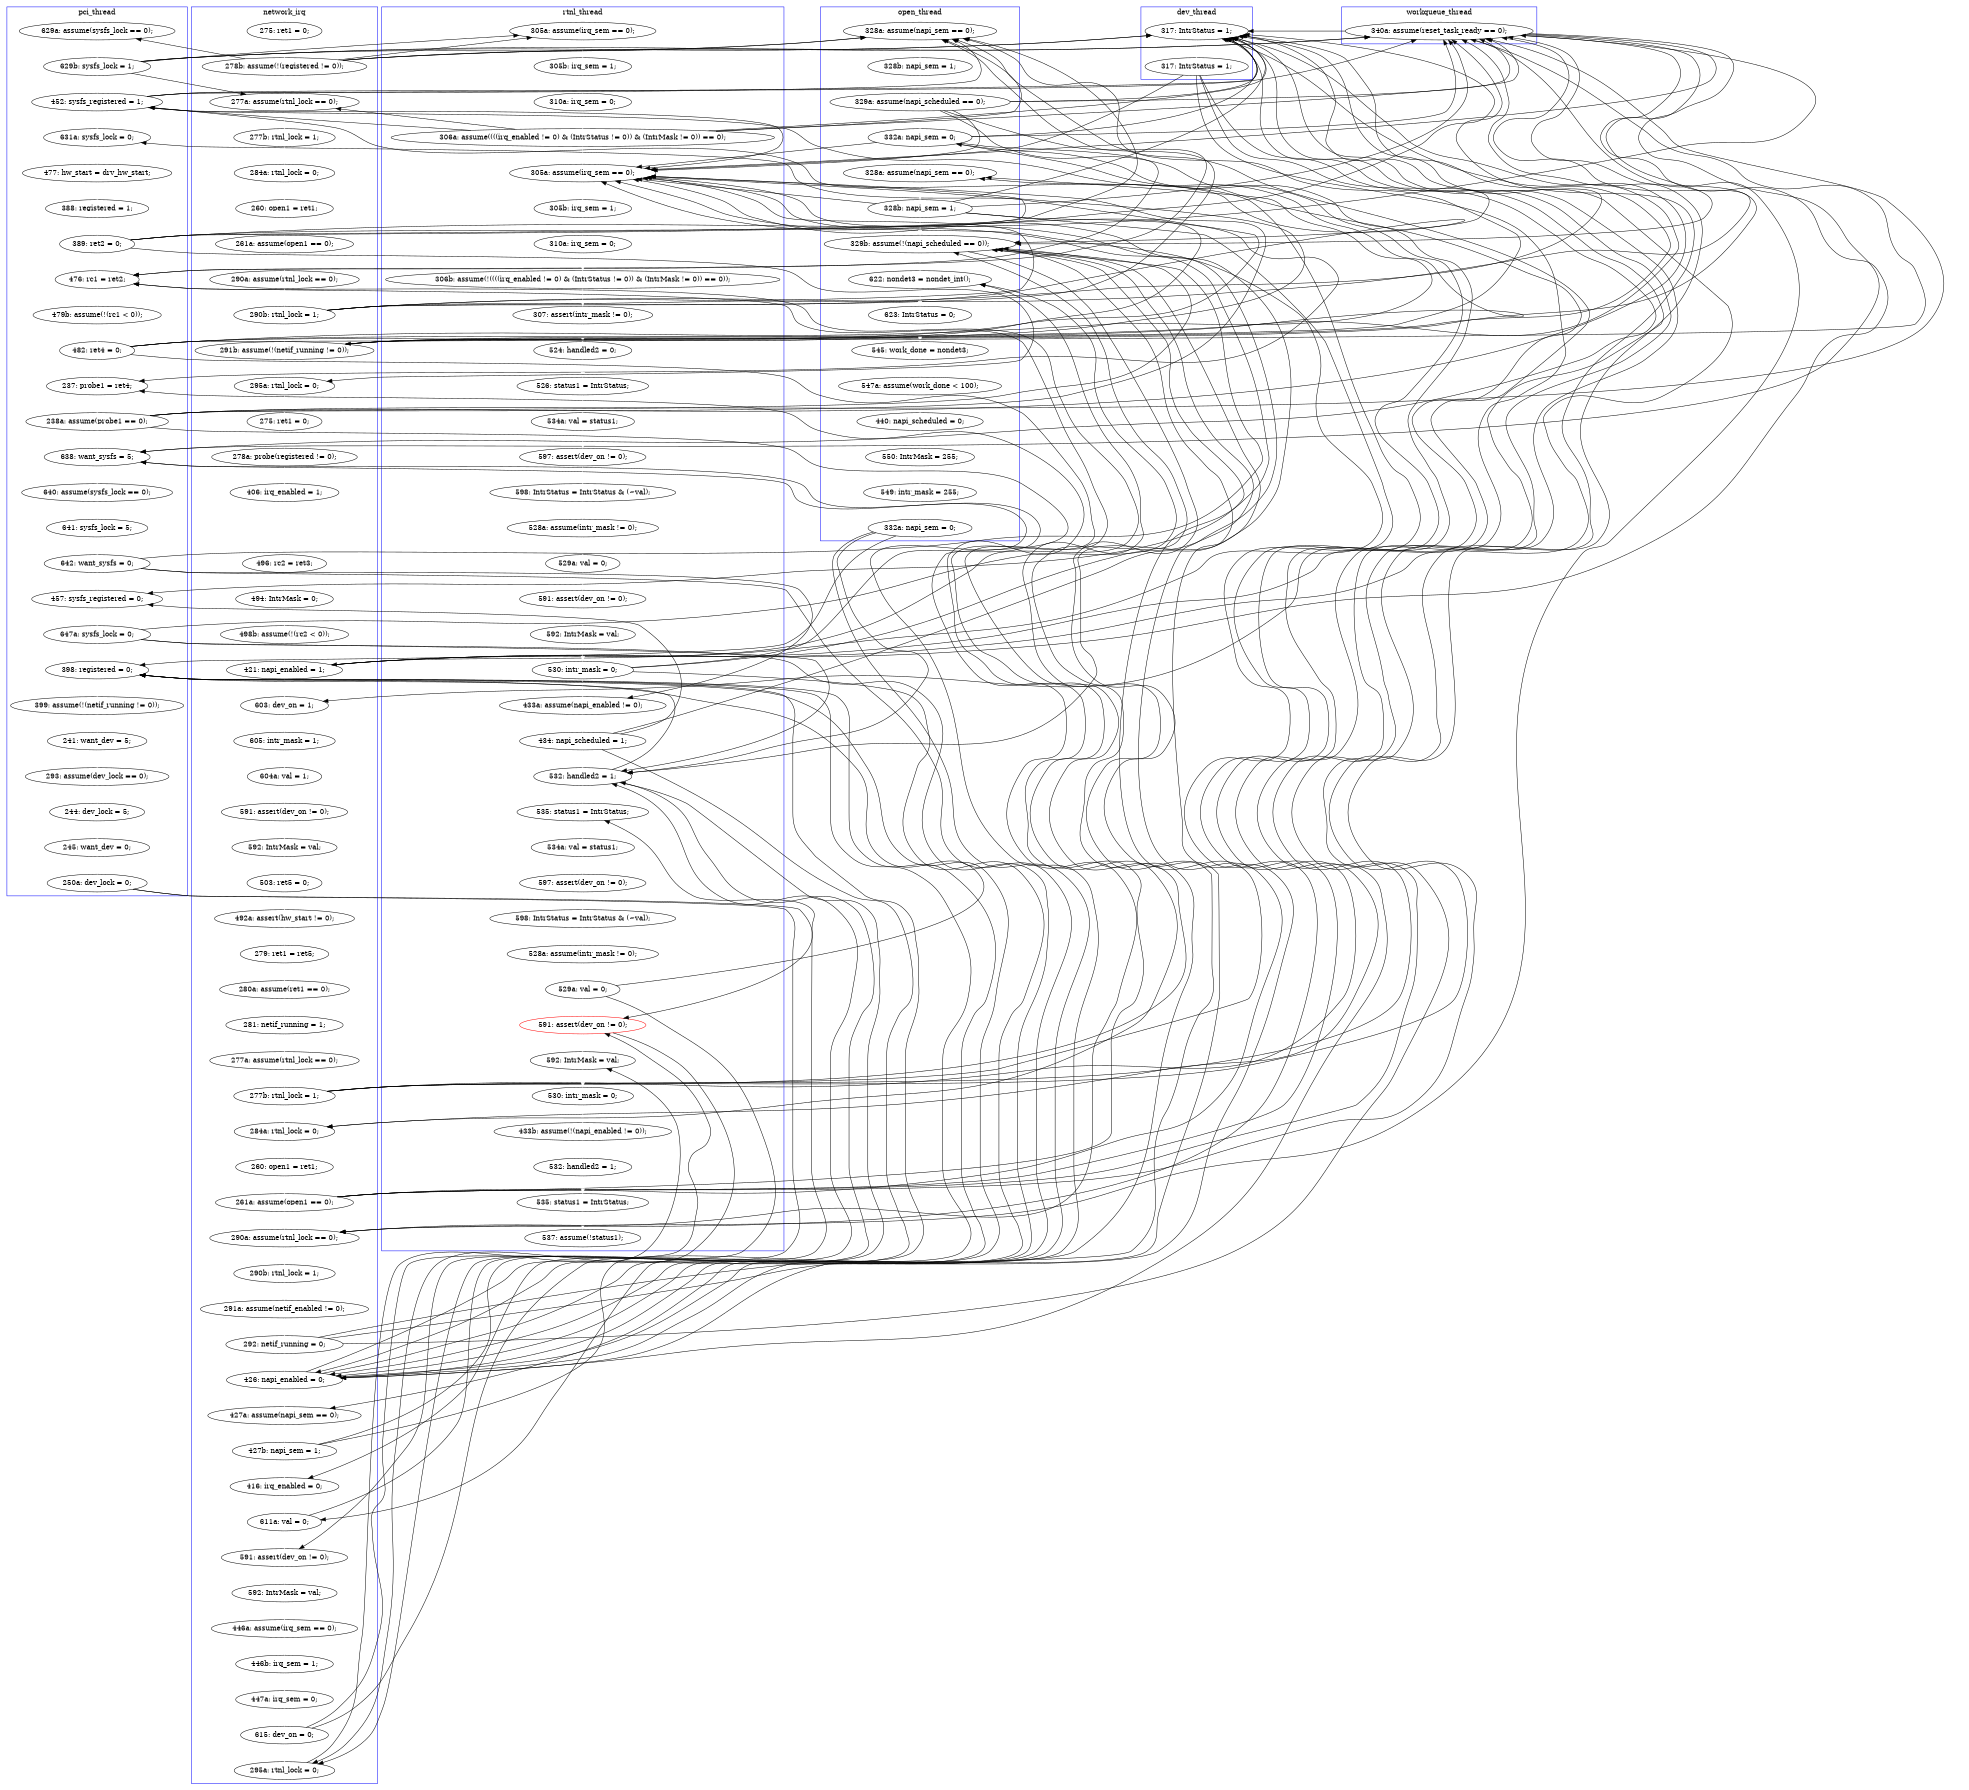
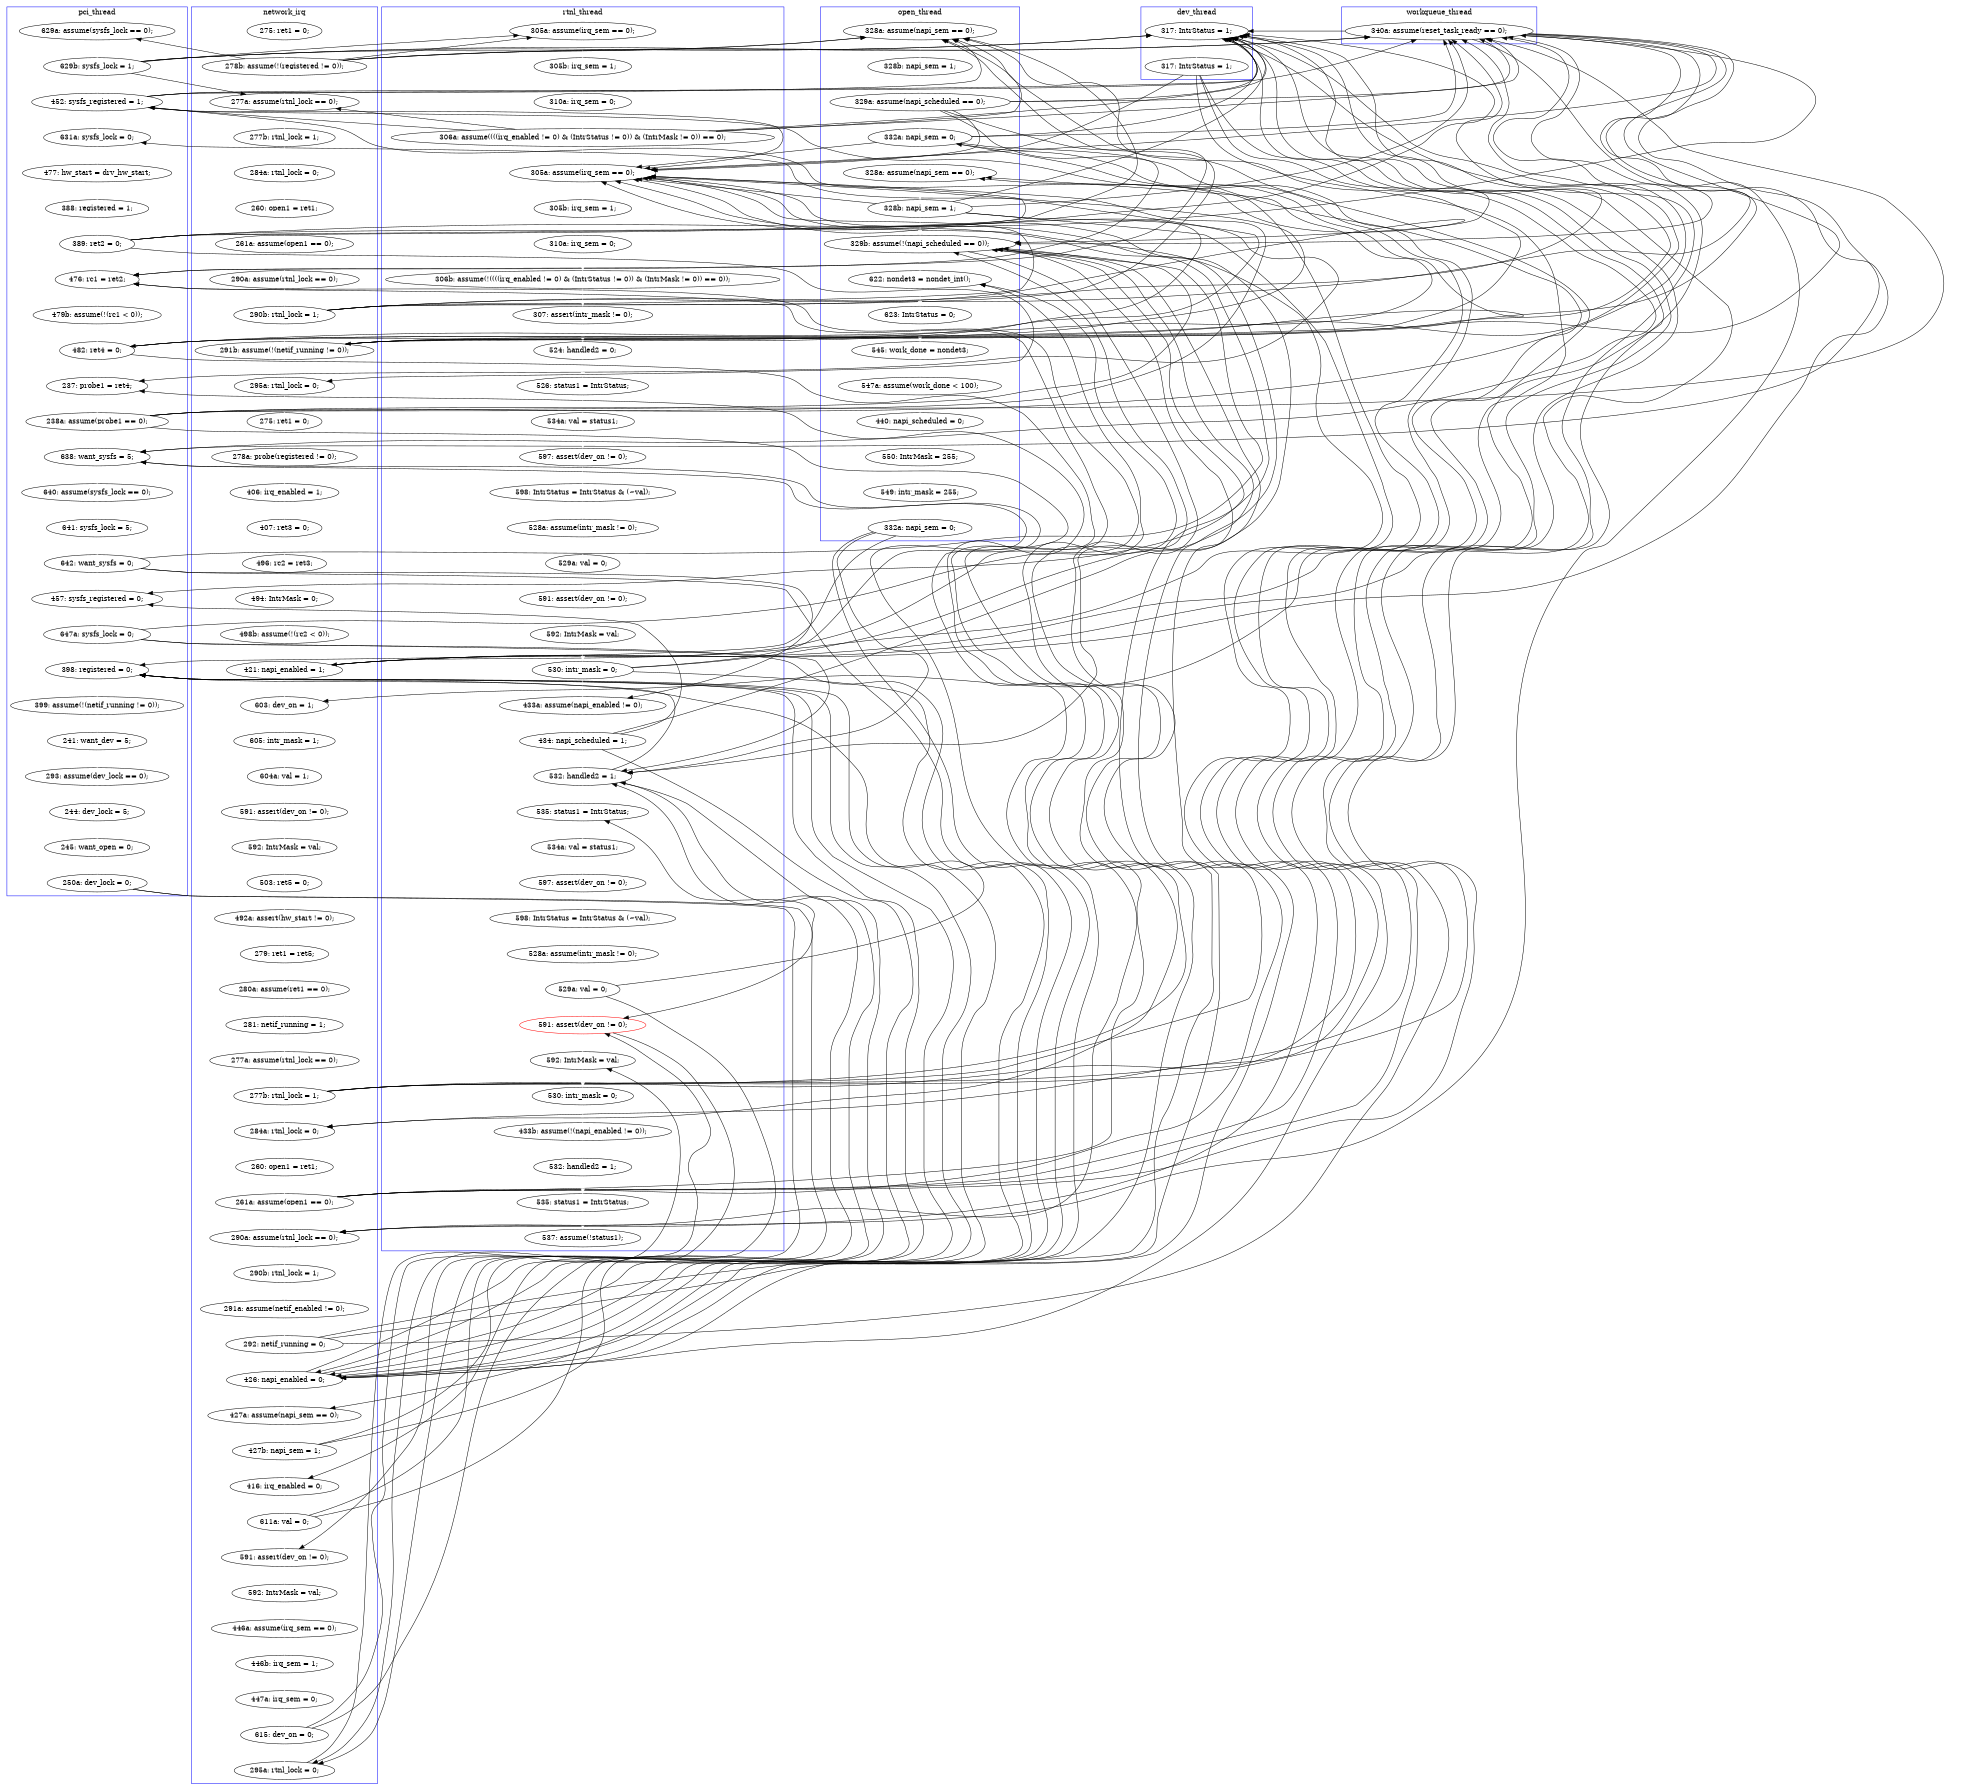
edge "482: ret4 = 0;" -> "340a: assume(reset_task_ready == 0);": reversed
node "407: ret3 = 0;": added
node "245: want_dev = 0;": label "245: want_dev = 0;" -> "245: want_open = 0;"
edge "398: registered = 0;" -> "611a: val = 0;": reversed
